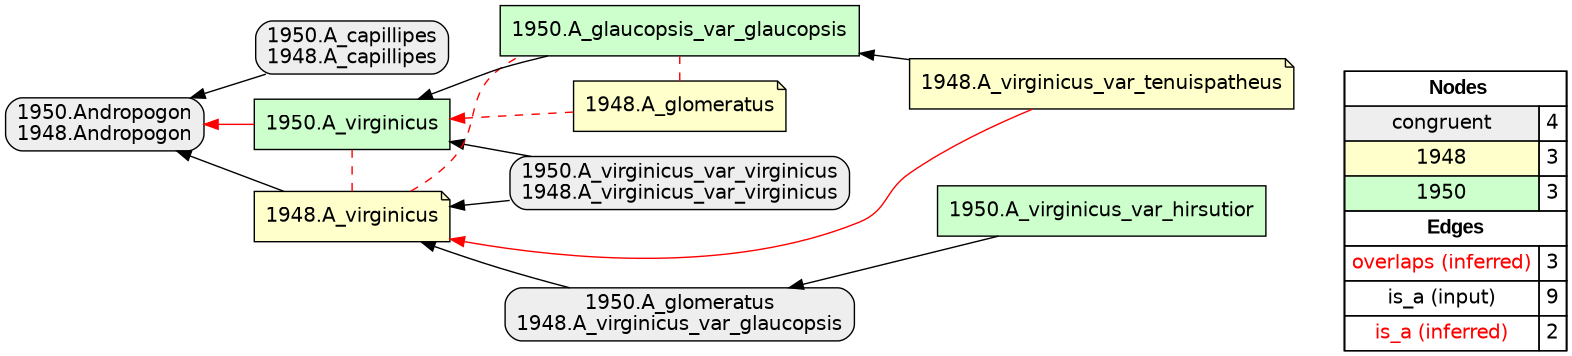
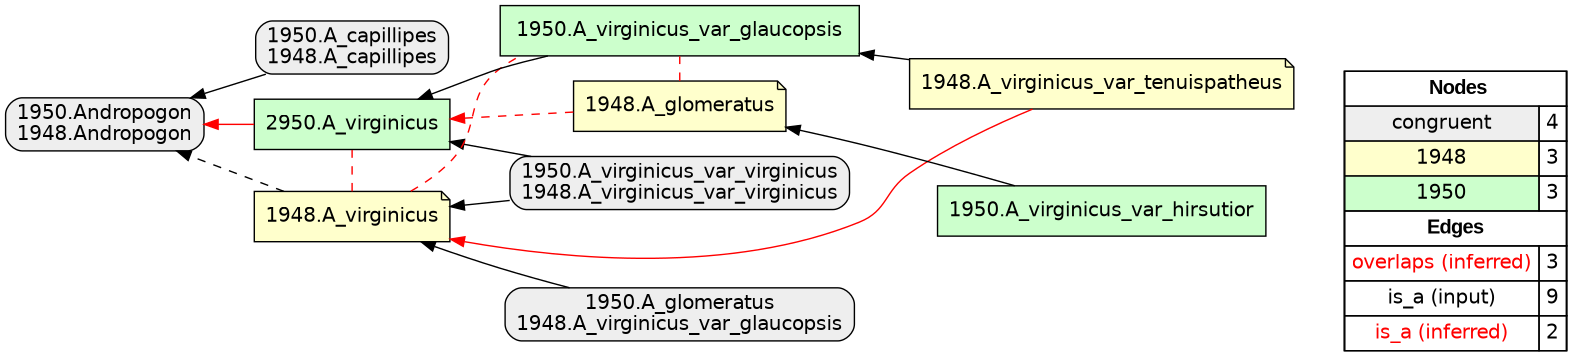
node "1950.A_glaucopsis_var_glaucopsis": label "1950.A_glaucopsis_var_glaucopsis" -> "1950.A_virginicus_var_glaucopsis"
node "1950.A_virginicus": label "1950.A_virginicus" -> "2950.A_virginicus"
edge "1948.A_virginicus" -> "1950.Andropogon 1948.Andropogon": style solid -> dashed
edge "1950.A_virginicus_var_hirsutior" -> "1950.A_glomeratus 1948.A_virginicus_var_glaucopsis": now "1950.A_virginicus_var_hirsutior" -> "1948.A_glomeratus"
